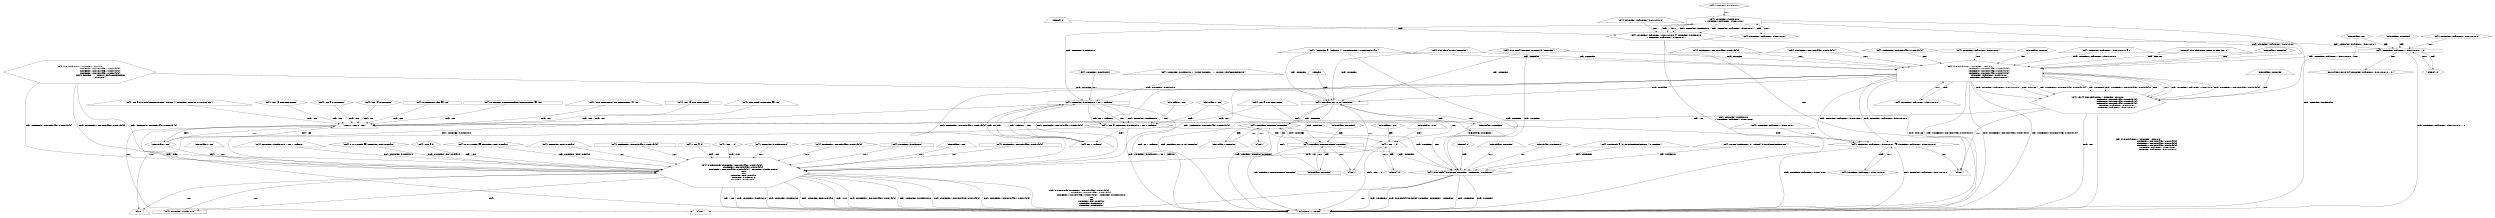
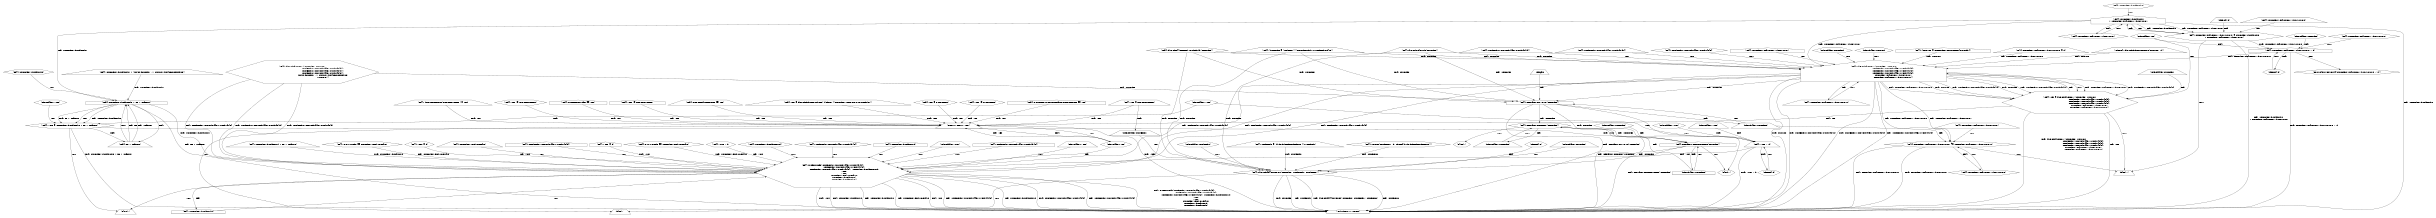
node "(Call,*ps_proc = &ps_codec->as_process[proc_idx])": added
edge "(Call,DEBUG_DUMP_PIC_PU(ps_codec))" -> "(Call,ihevcd_fill_outargs(ps_codec, ps_dec_ip, ps_dec_op))": now "(Call,ihevcd_nal_unit(ps_codec))" -> "(Call,ihevcd_fill_outargs(ps_codec, ps_dec_ip, ps_dec_op))"
node "(Call,memset(ps_dec_op, 0, sizeof(ivd_video_decode_op_t)))": shape trapezium -> hexagon
